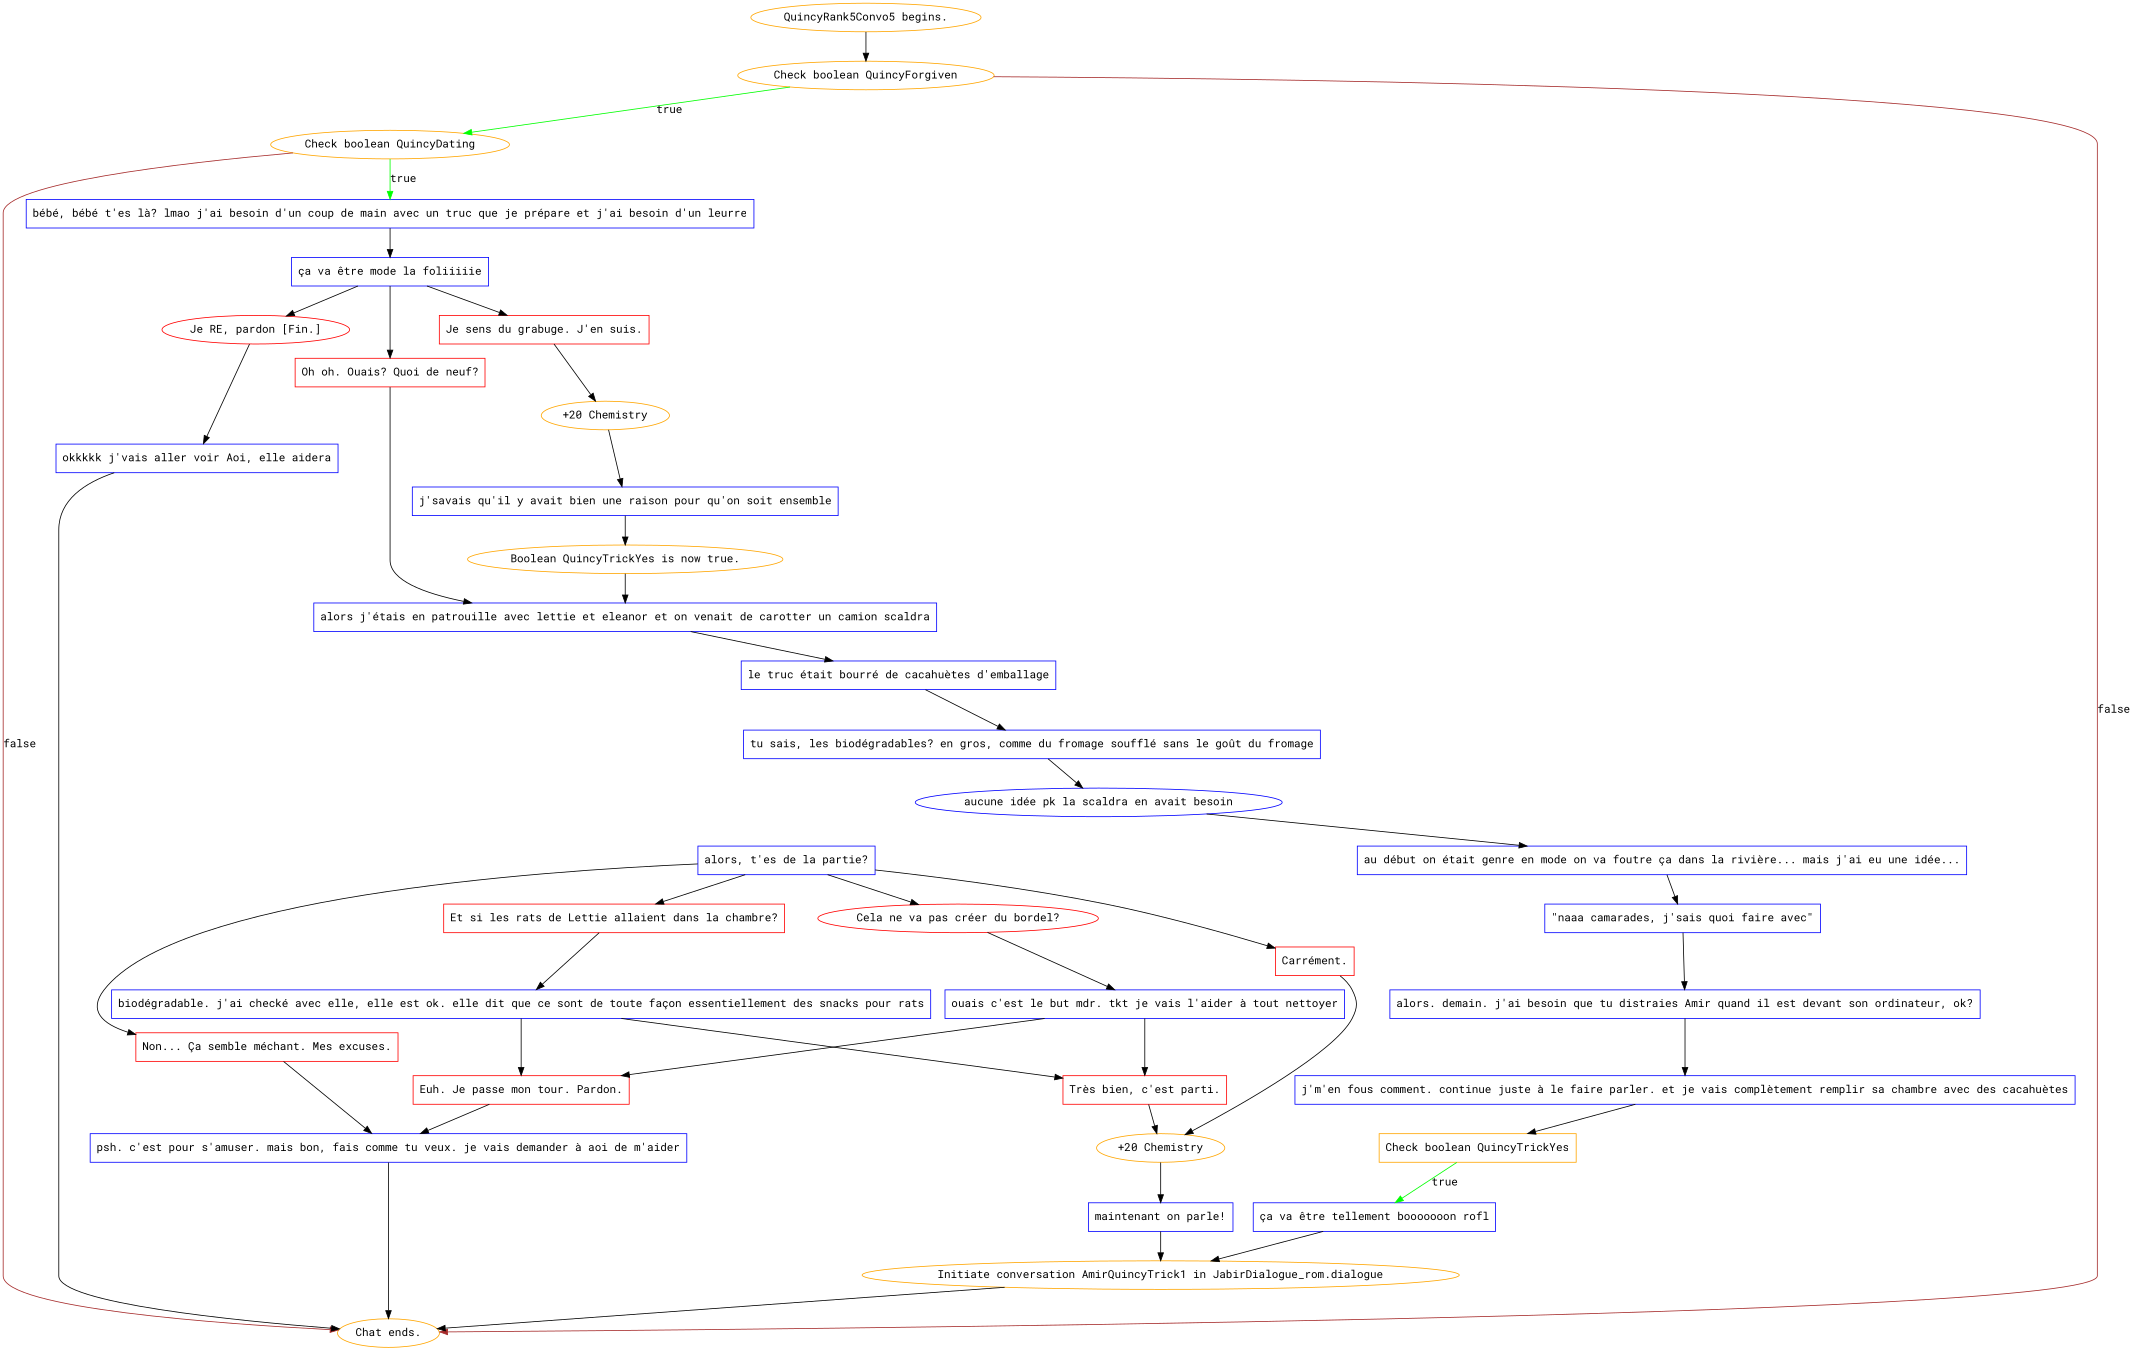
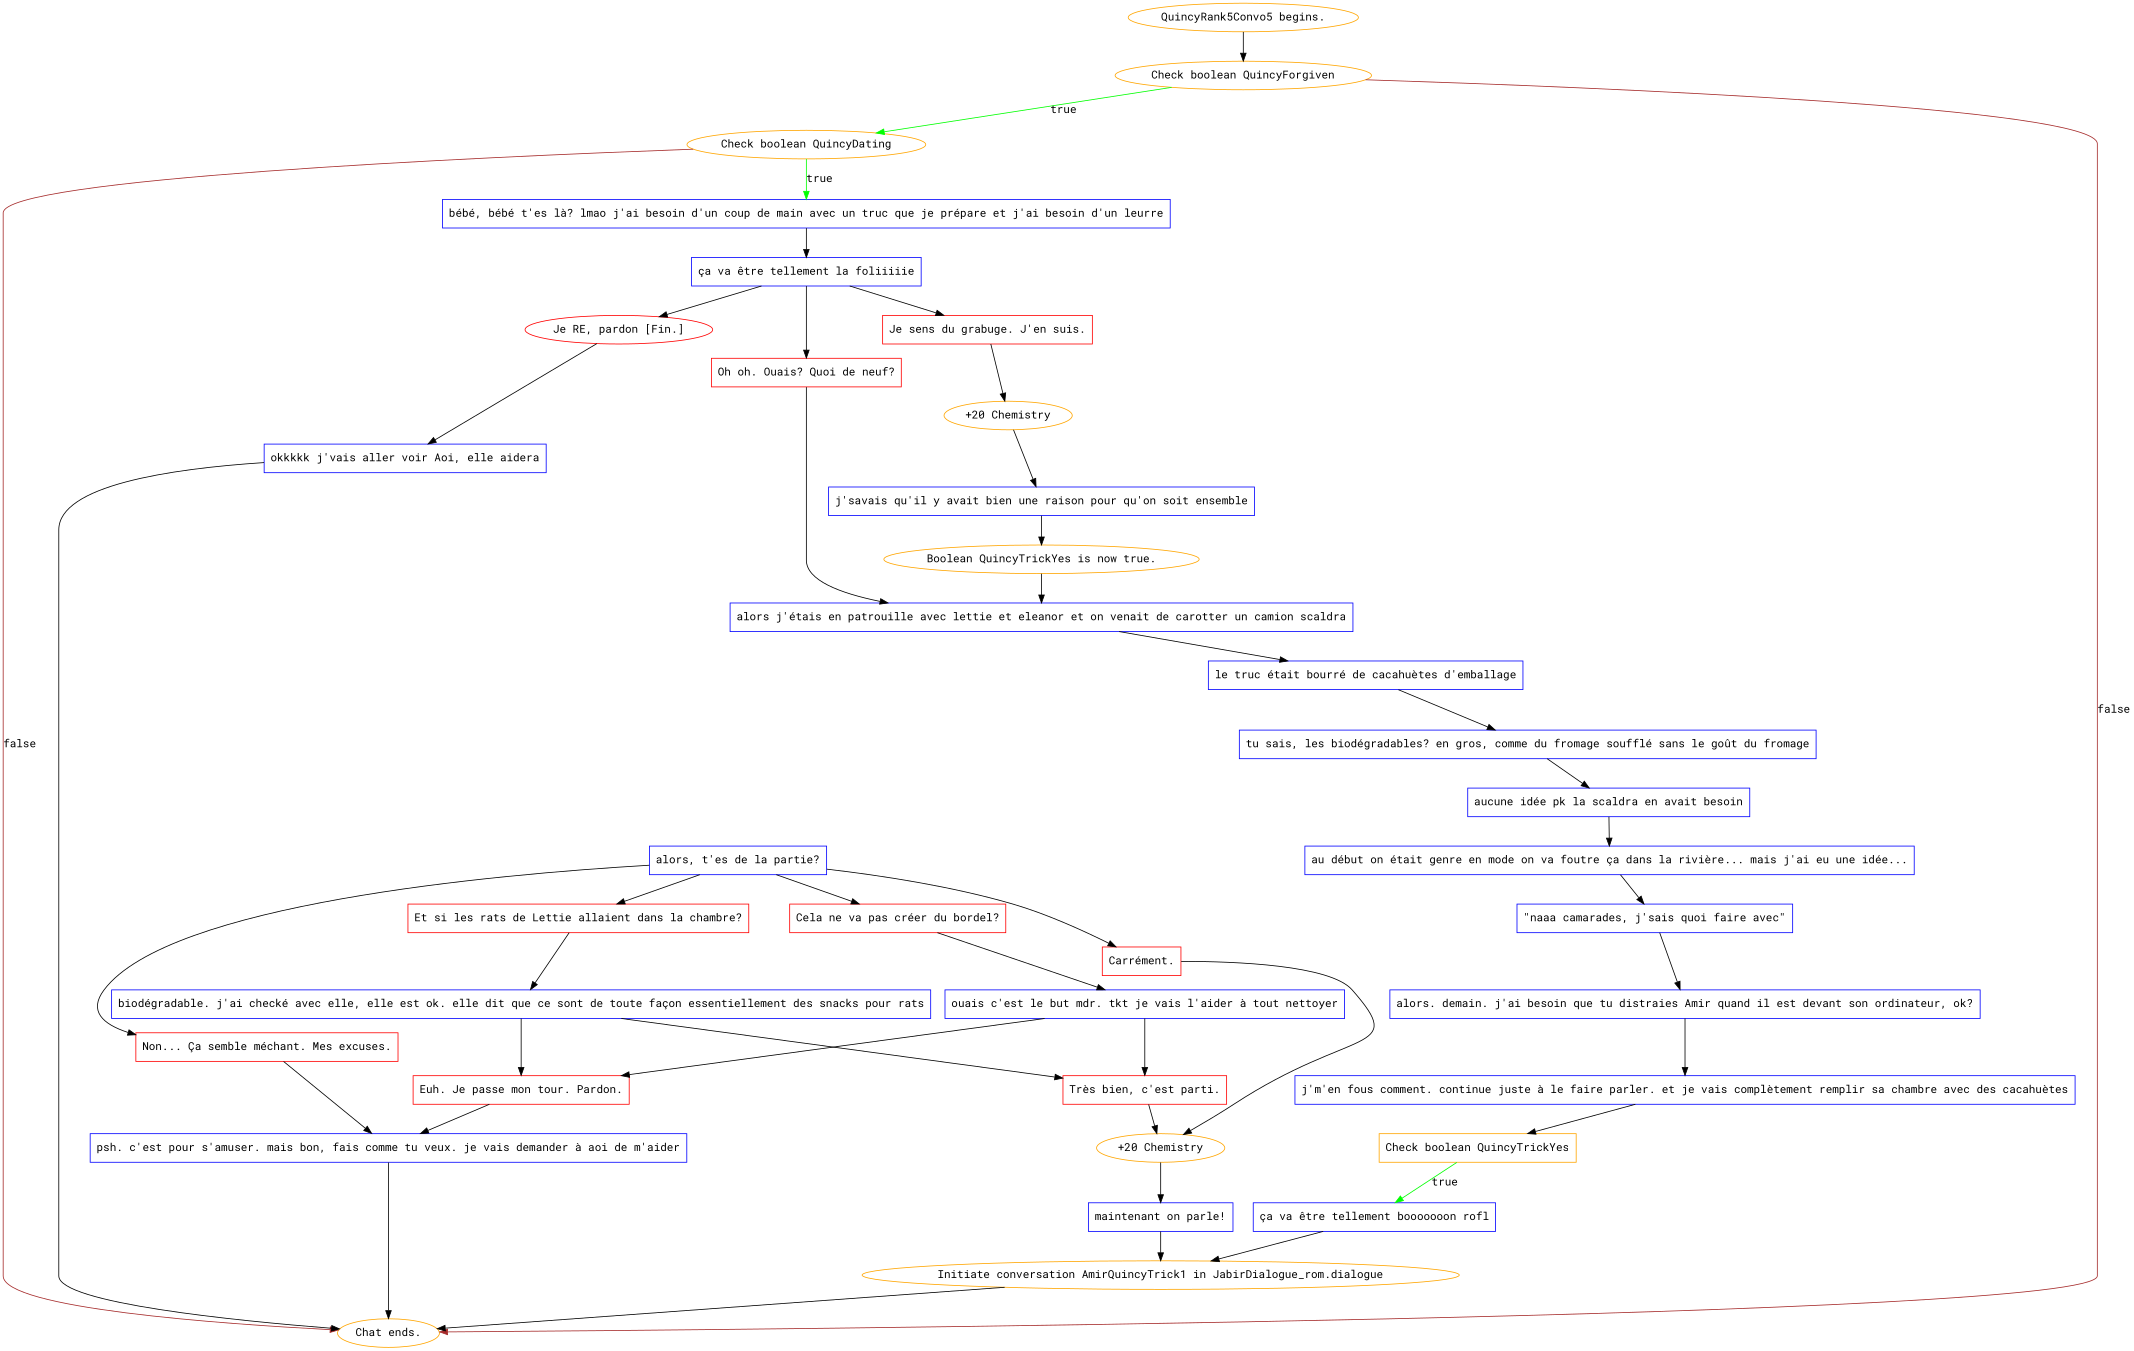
node "ça va être mode la foliiiiie": label "ça va être mode la foliiiiie" -> "ça va être tellement la foliiiiie"
node "aucune idée pk la scaldra en avait besoin": shape ellipse -> box
node "Cela ne va pas créer du bordel?": shape ellipse -> box
